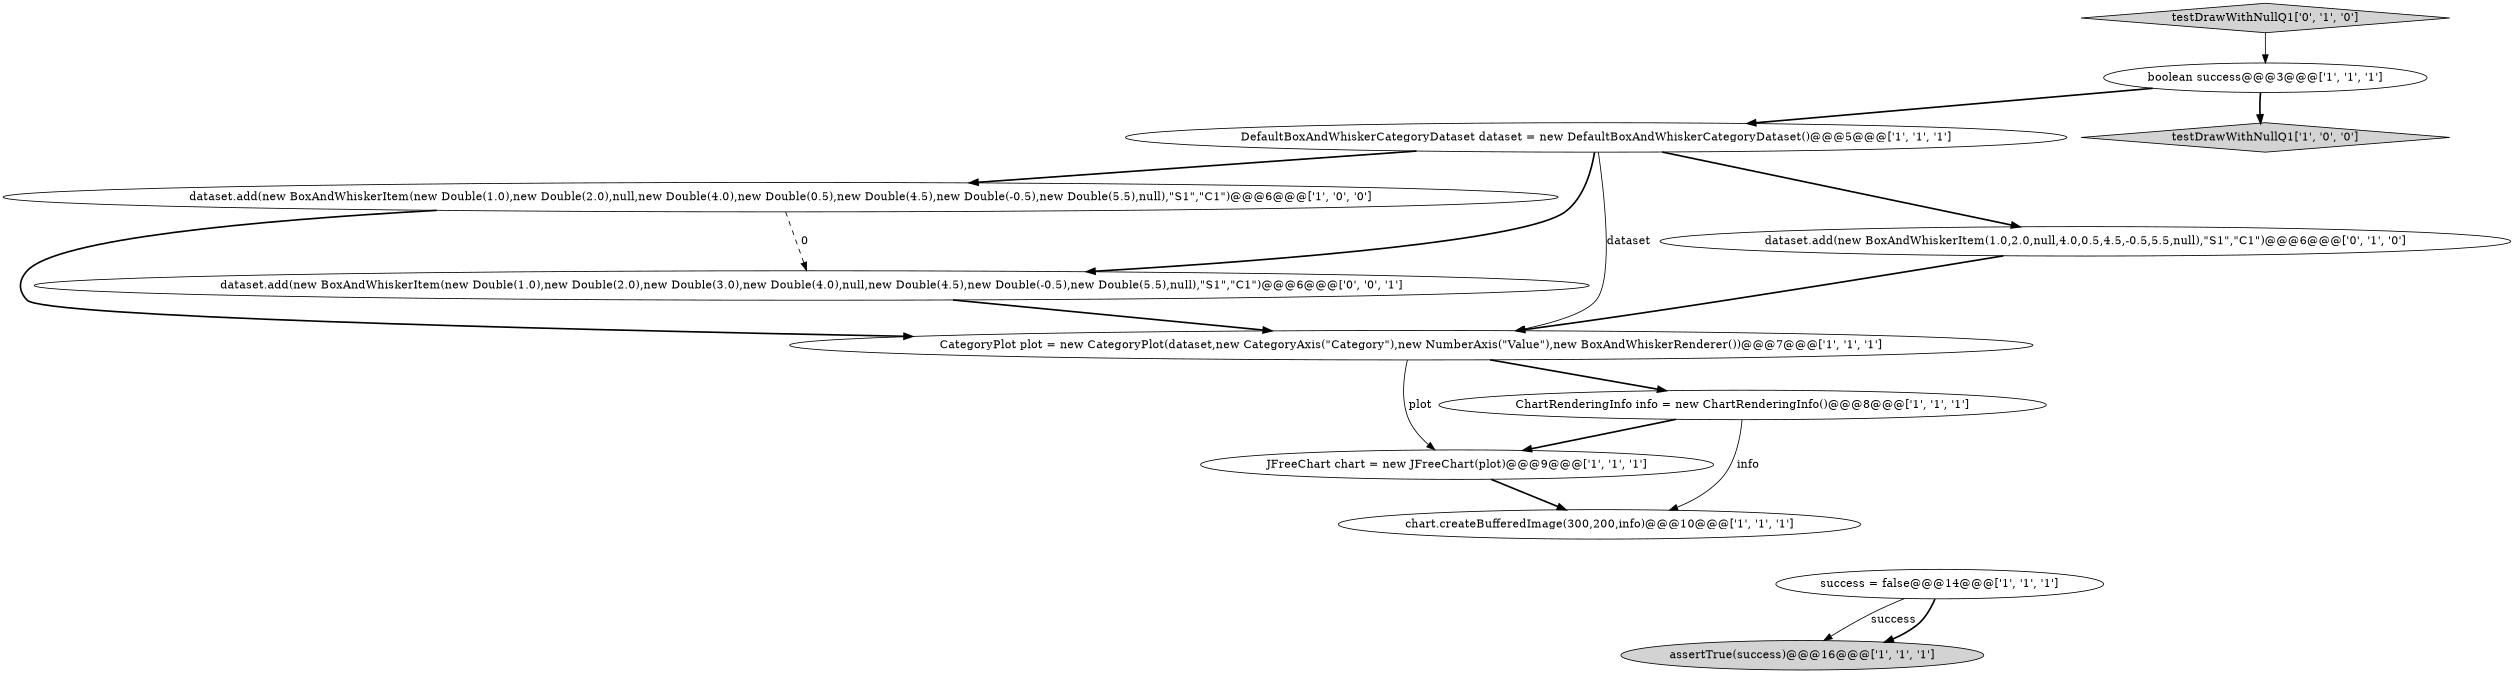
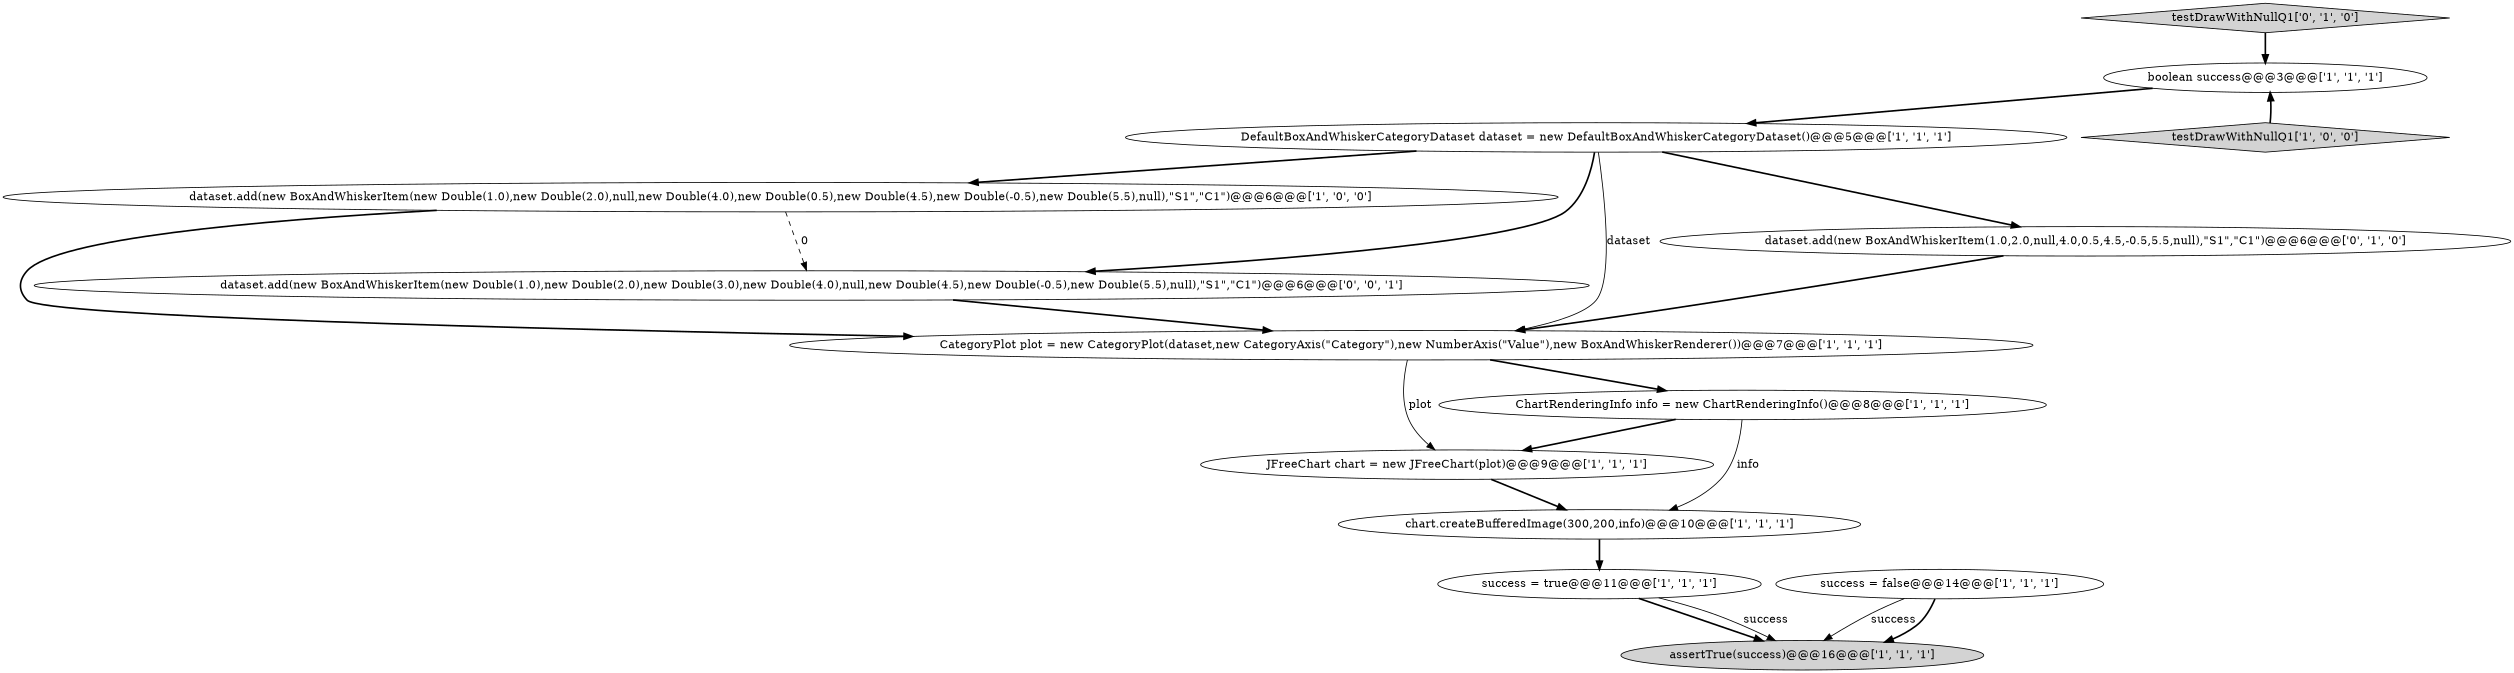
edge "testDrawWithNullQ1['0', '1', '0']" -> "boolean success@@@3@@@['1', '1', '1']": style solid -> bold
edge "boolean success@@@3@@@['1', '1', '1']" -> "testDrawWithNullQ1['1', '0', '0']": reversed
node "success = true@@@11@@@['1', '1', '1']": added
